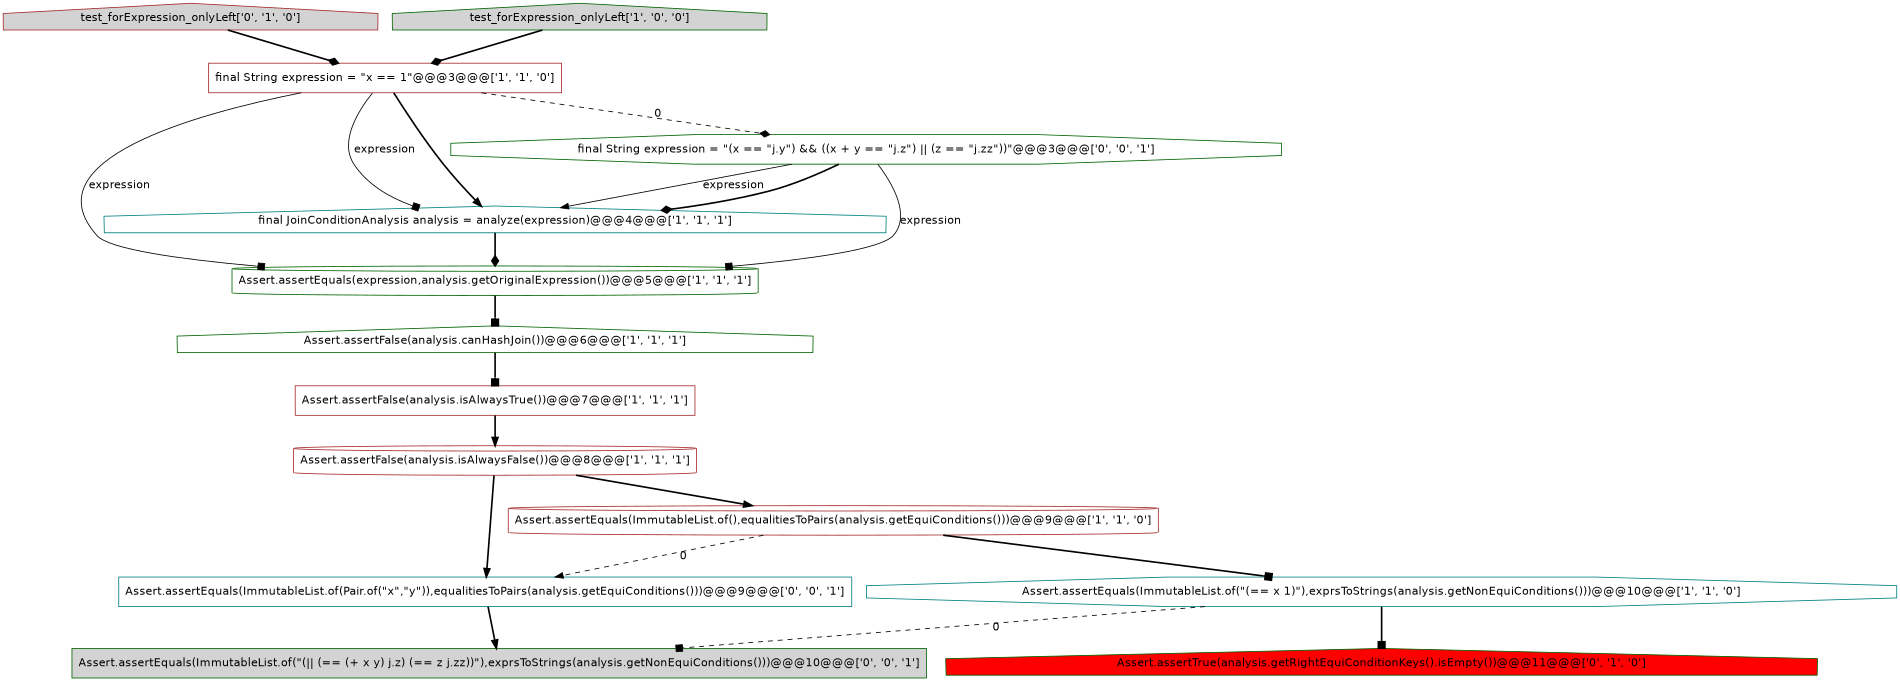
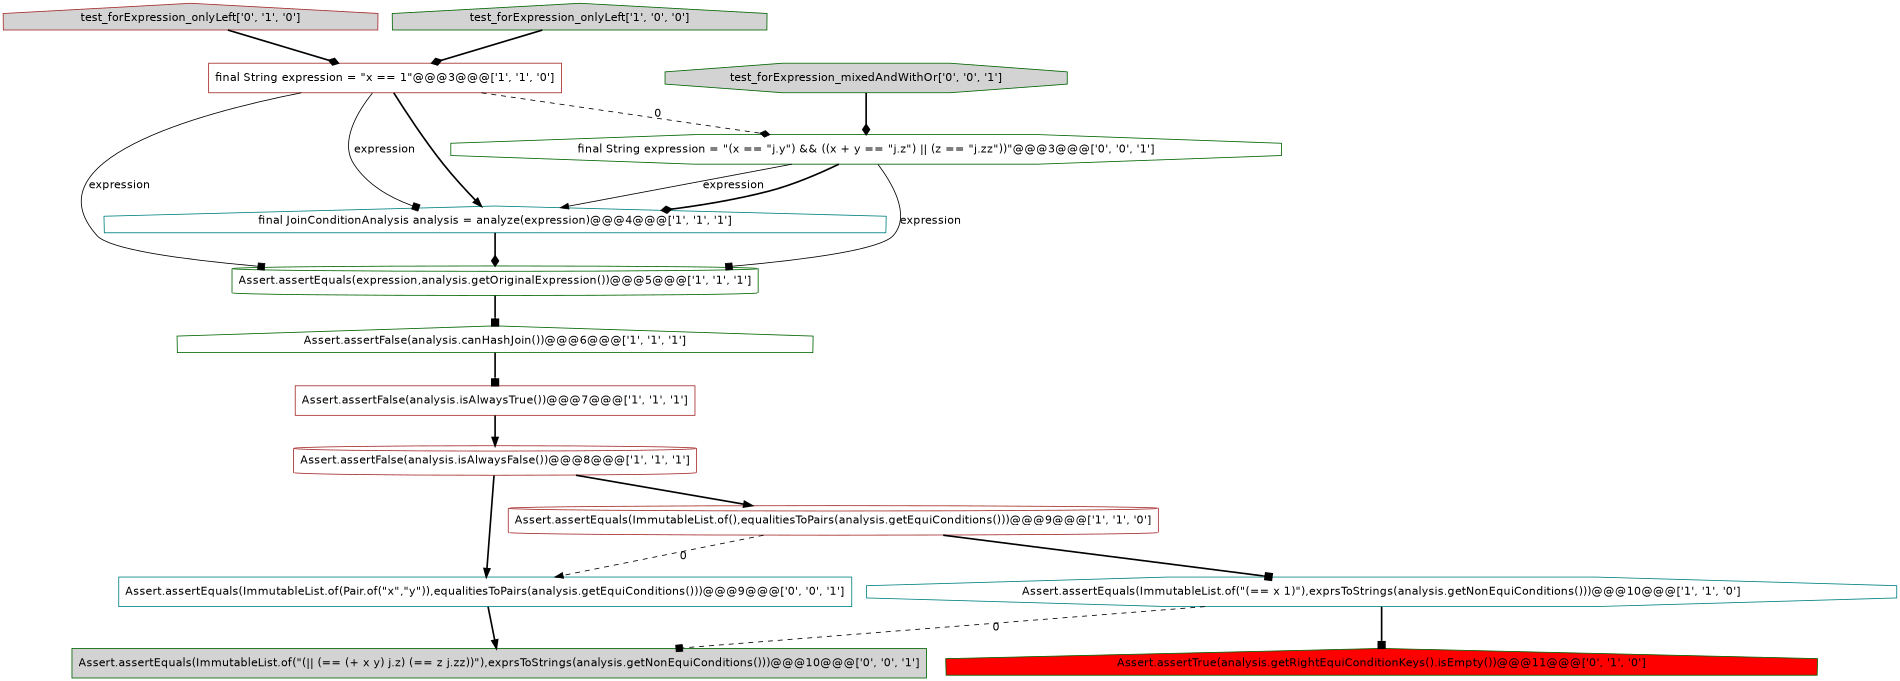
node "test_forExpression_mixedAndWithOr['0', '0', '1']": added
